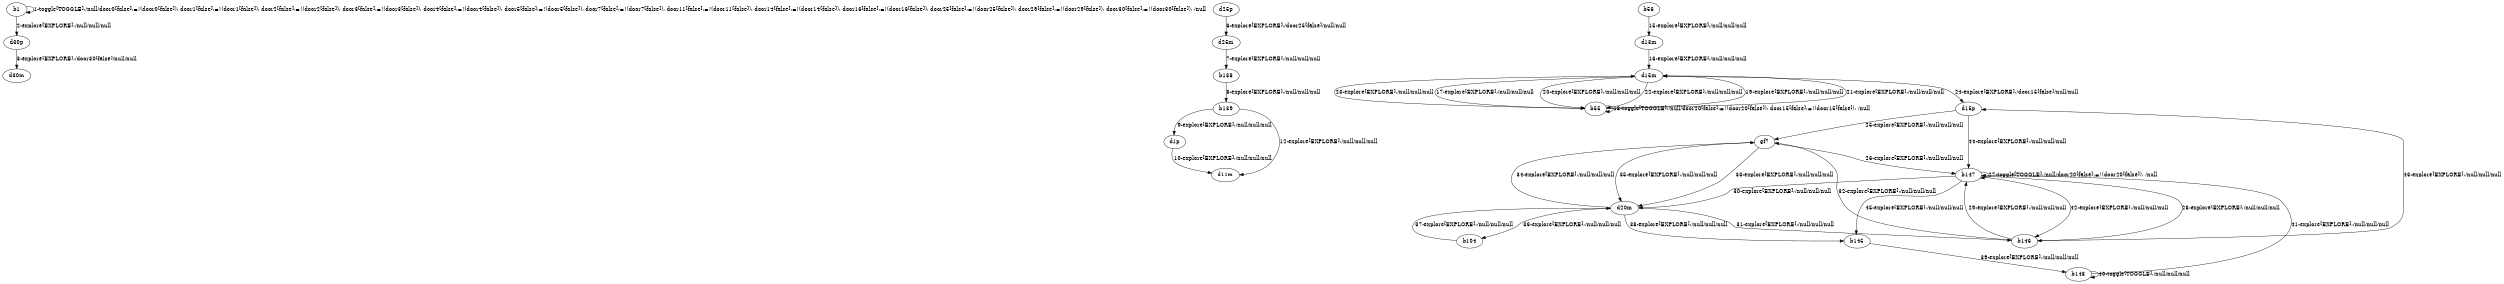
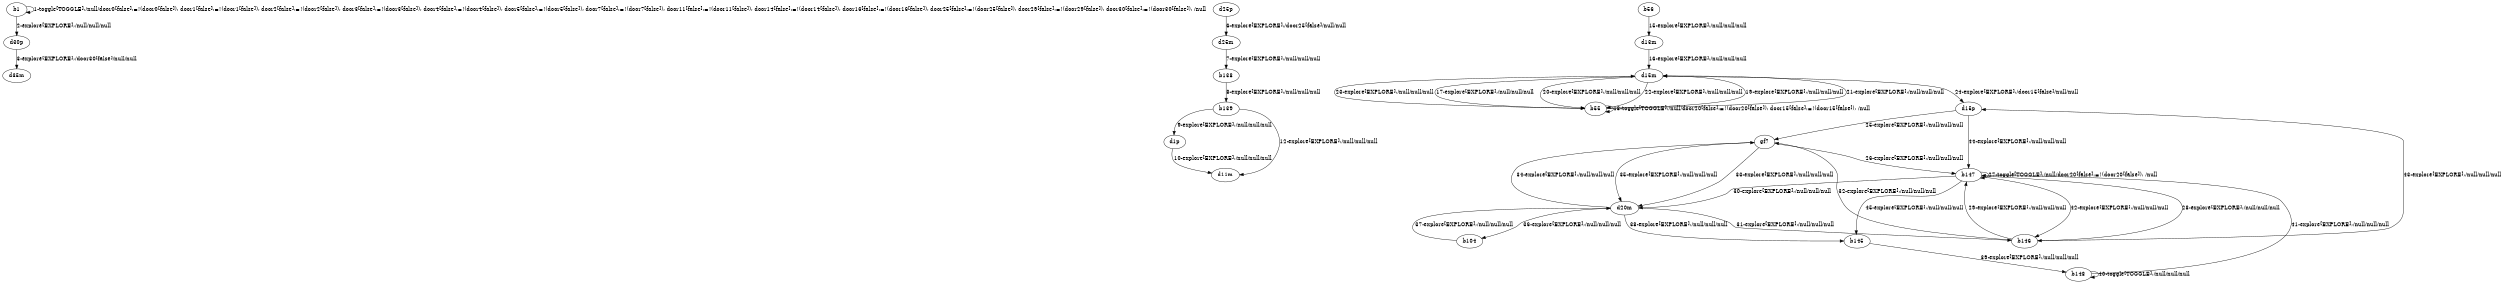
node "d30m": label "d30m" -> "d35m"
